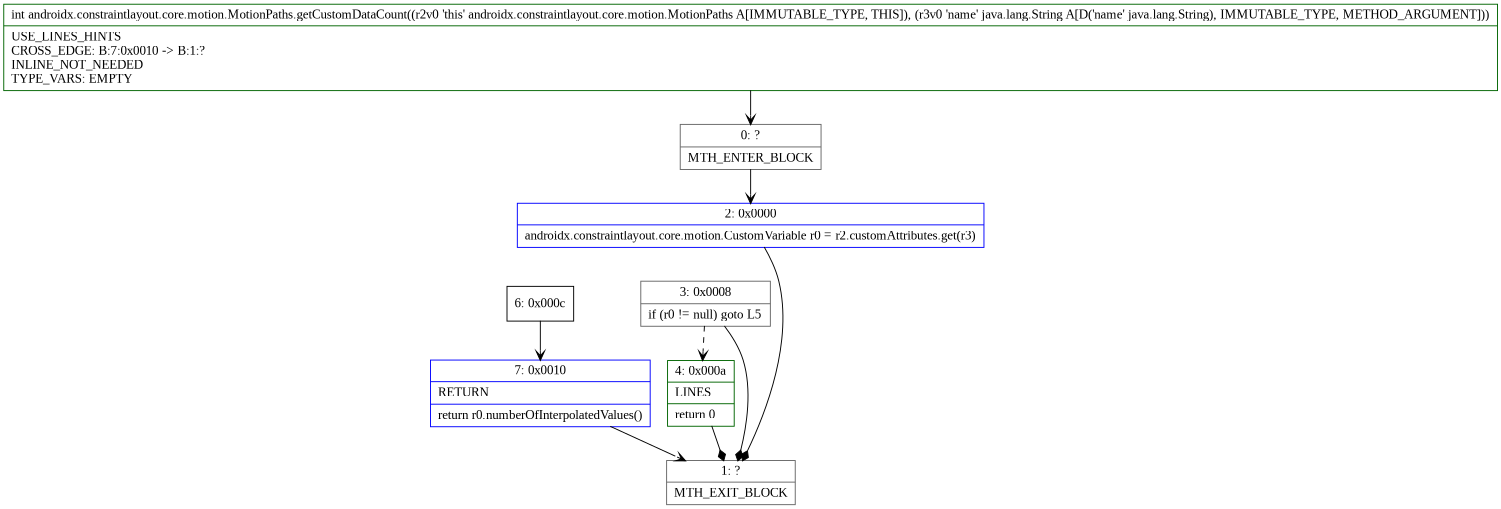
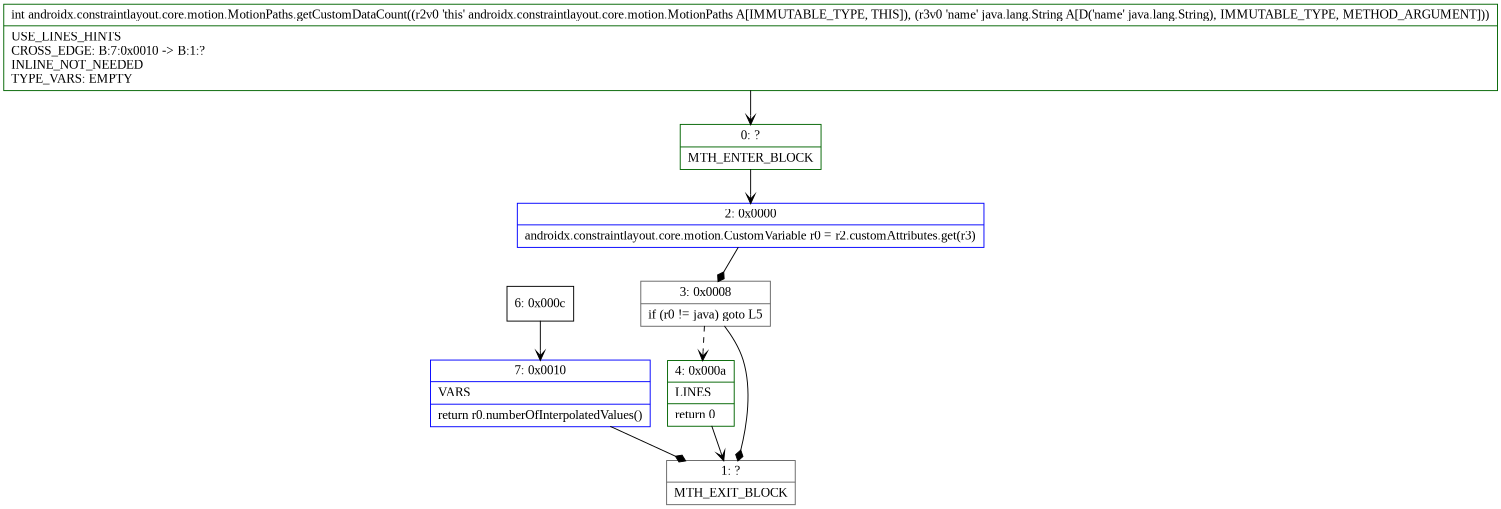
node "0: ?": color gray40 -> darkgreen
node "3: 0x0008": text "if (r0 != null) goto L5" -> "if (r0 != java) goto L5"
edge "2: 0x0000" -> "1: ?": now "2: 0x0000" -> "3: 0x0008"
node "7: 0x0010": text "RETURN" -> "VARS"
edge "4: 0x000a" -> "1: ?": arrowhead diamond -> vee
edge "7: 0x0010" -> "1: ?": arrowhead vee -> diamond
